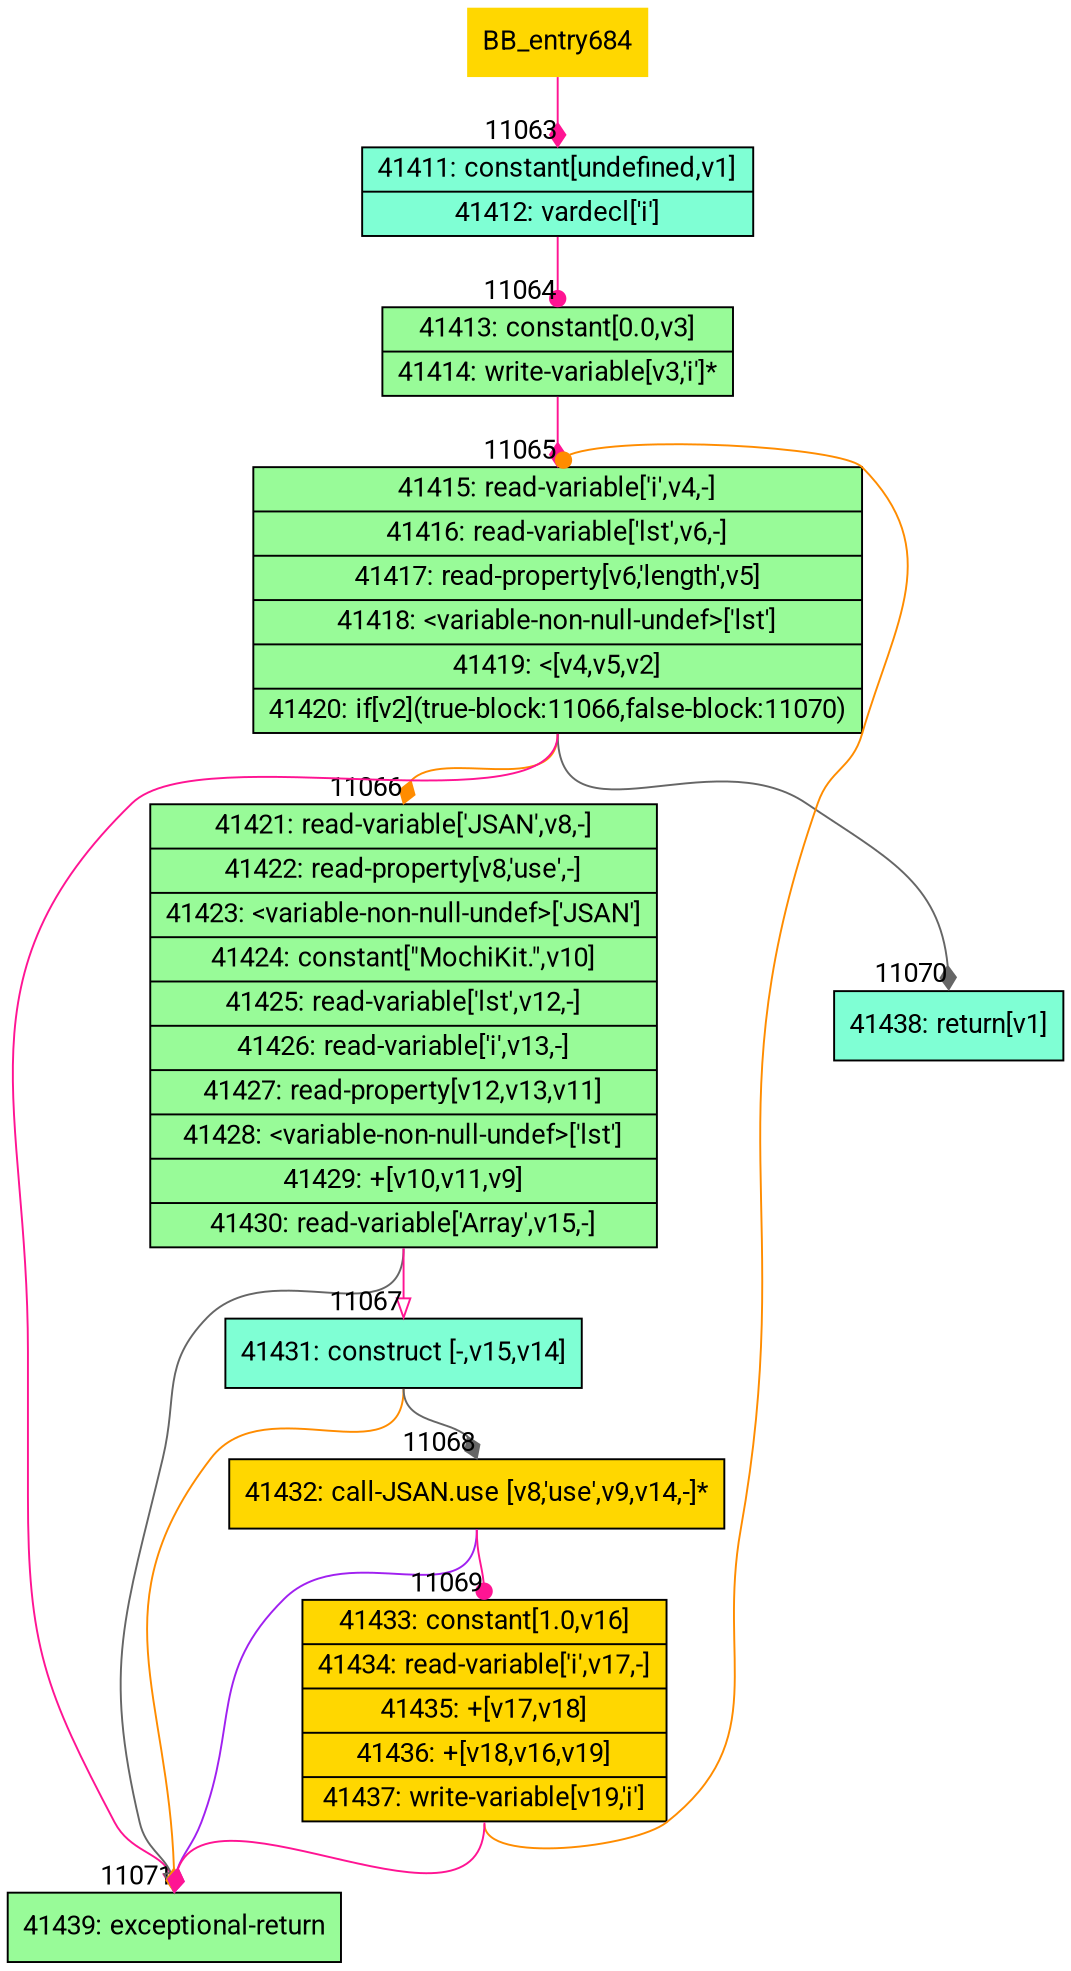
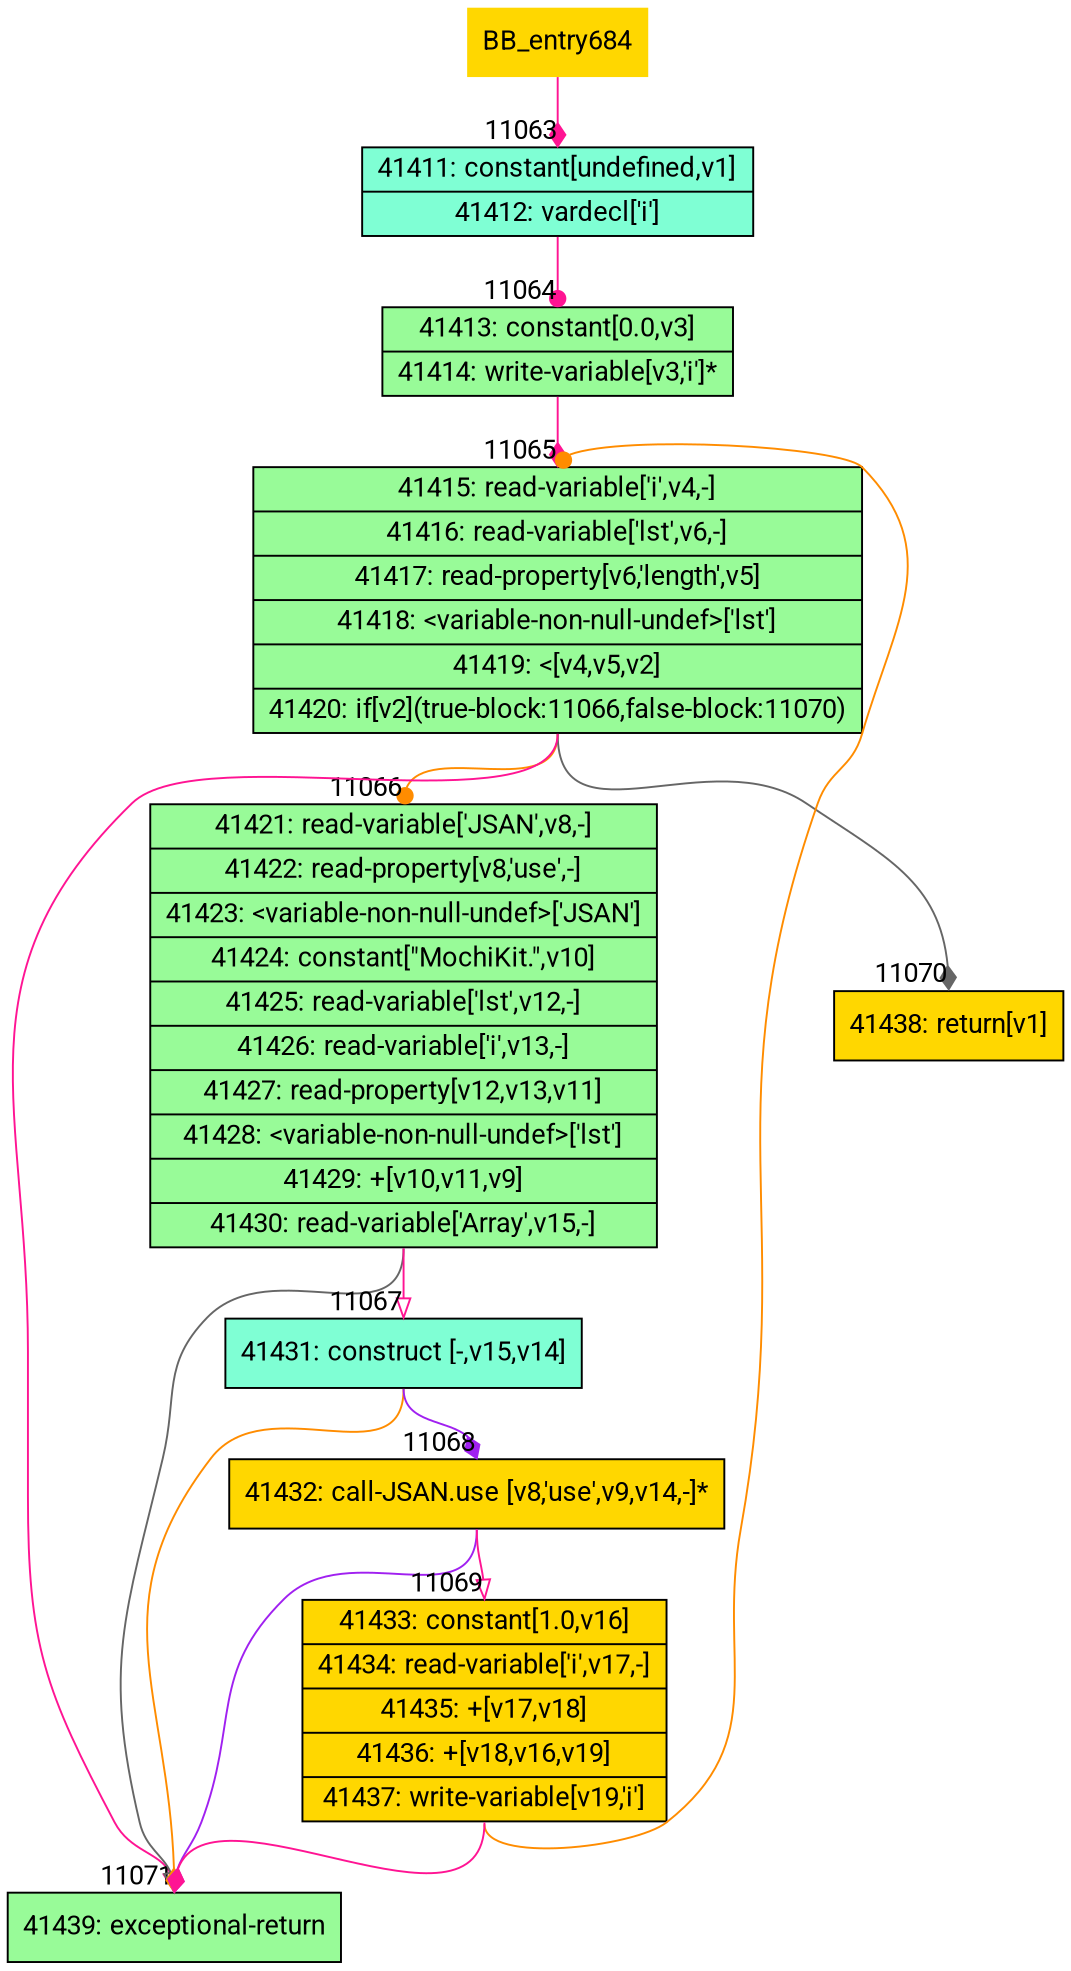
edge "41415: read-variable['i',v4,-]" -> "41421: read-variable['JSAN',v8,-]": arrowhead diamond -> dot
node "41438: return[v1]": fillcolor aquamarine -> gold
edge "41431: construct [-,v15,v14]" -> "41432: call-JSAN.use [v8,'use',v9,v14,-]*": color gray40 -> purple
edge "41432: call-JSAN.use [v8,'use',v9,v14,-]*" -> "41433: constant[1.0,v16]": arrowhead dot -> onormal
